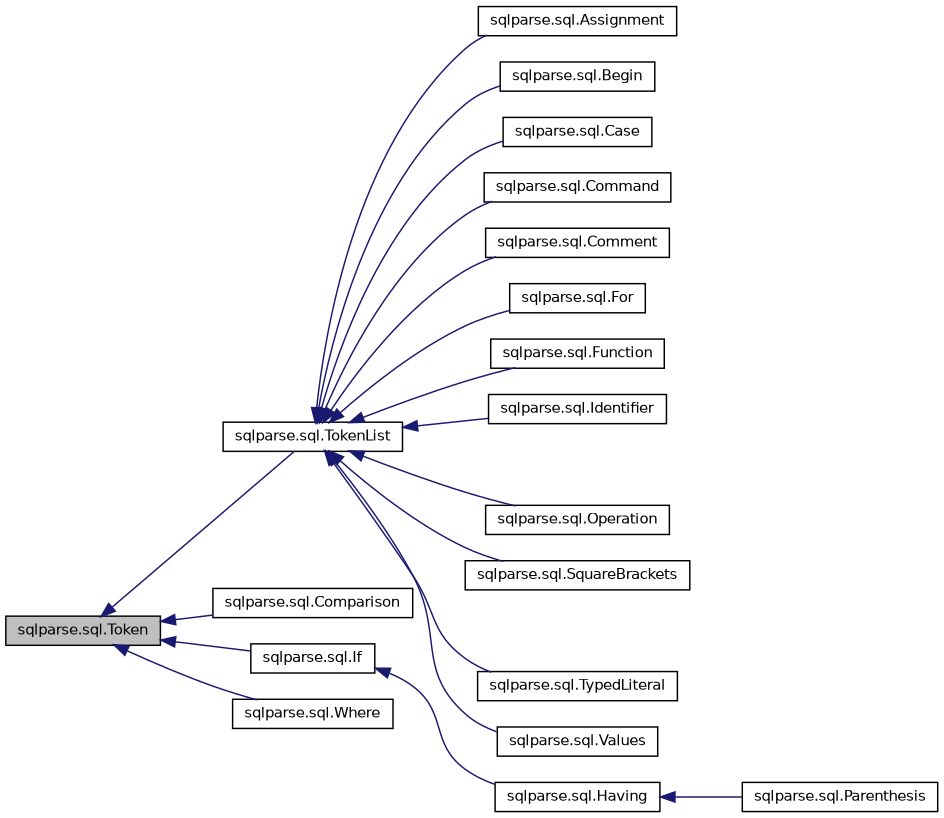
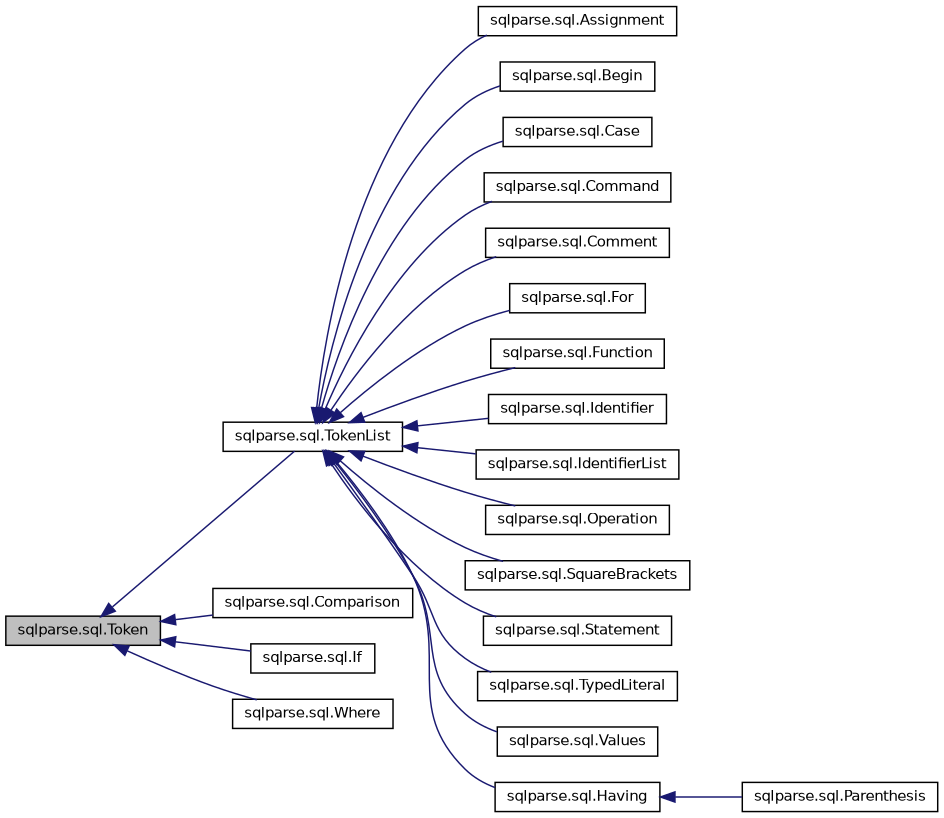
node "sqlparse.sql.IdentifierList": added
node "sqlparse.sql.Statement": added
edge "sqlparse.sql.Having" -> "sqlparse.sql.If": now "sqlparse.sql.Having" -> "sqlparse.sql.TokenList"
